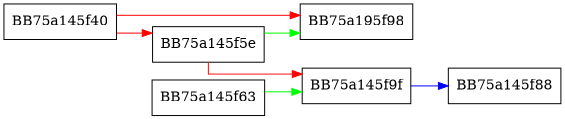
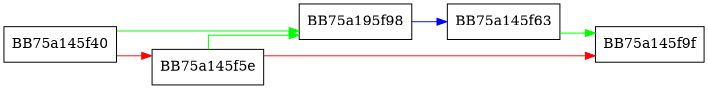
edge "BB75a145f40" -> "BB75a195f98": color red -> green
edge "BB75a195f98" -> "BB75a145f63": added
node "BB75a145f88": removed
